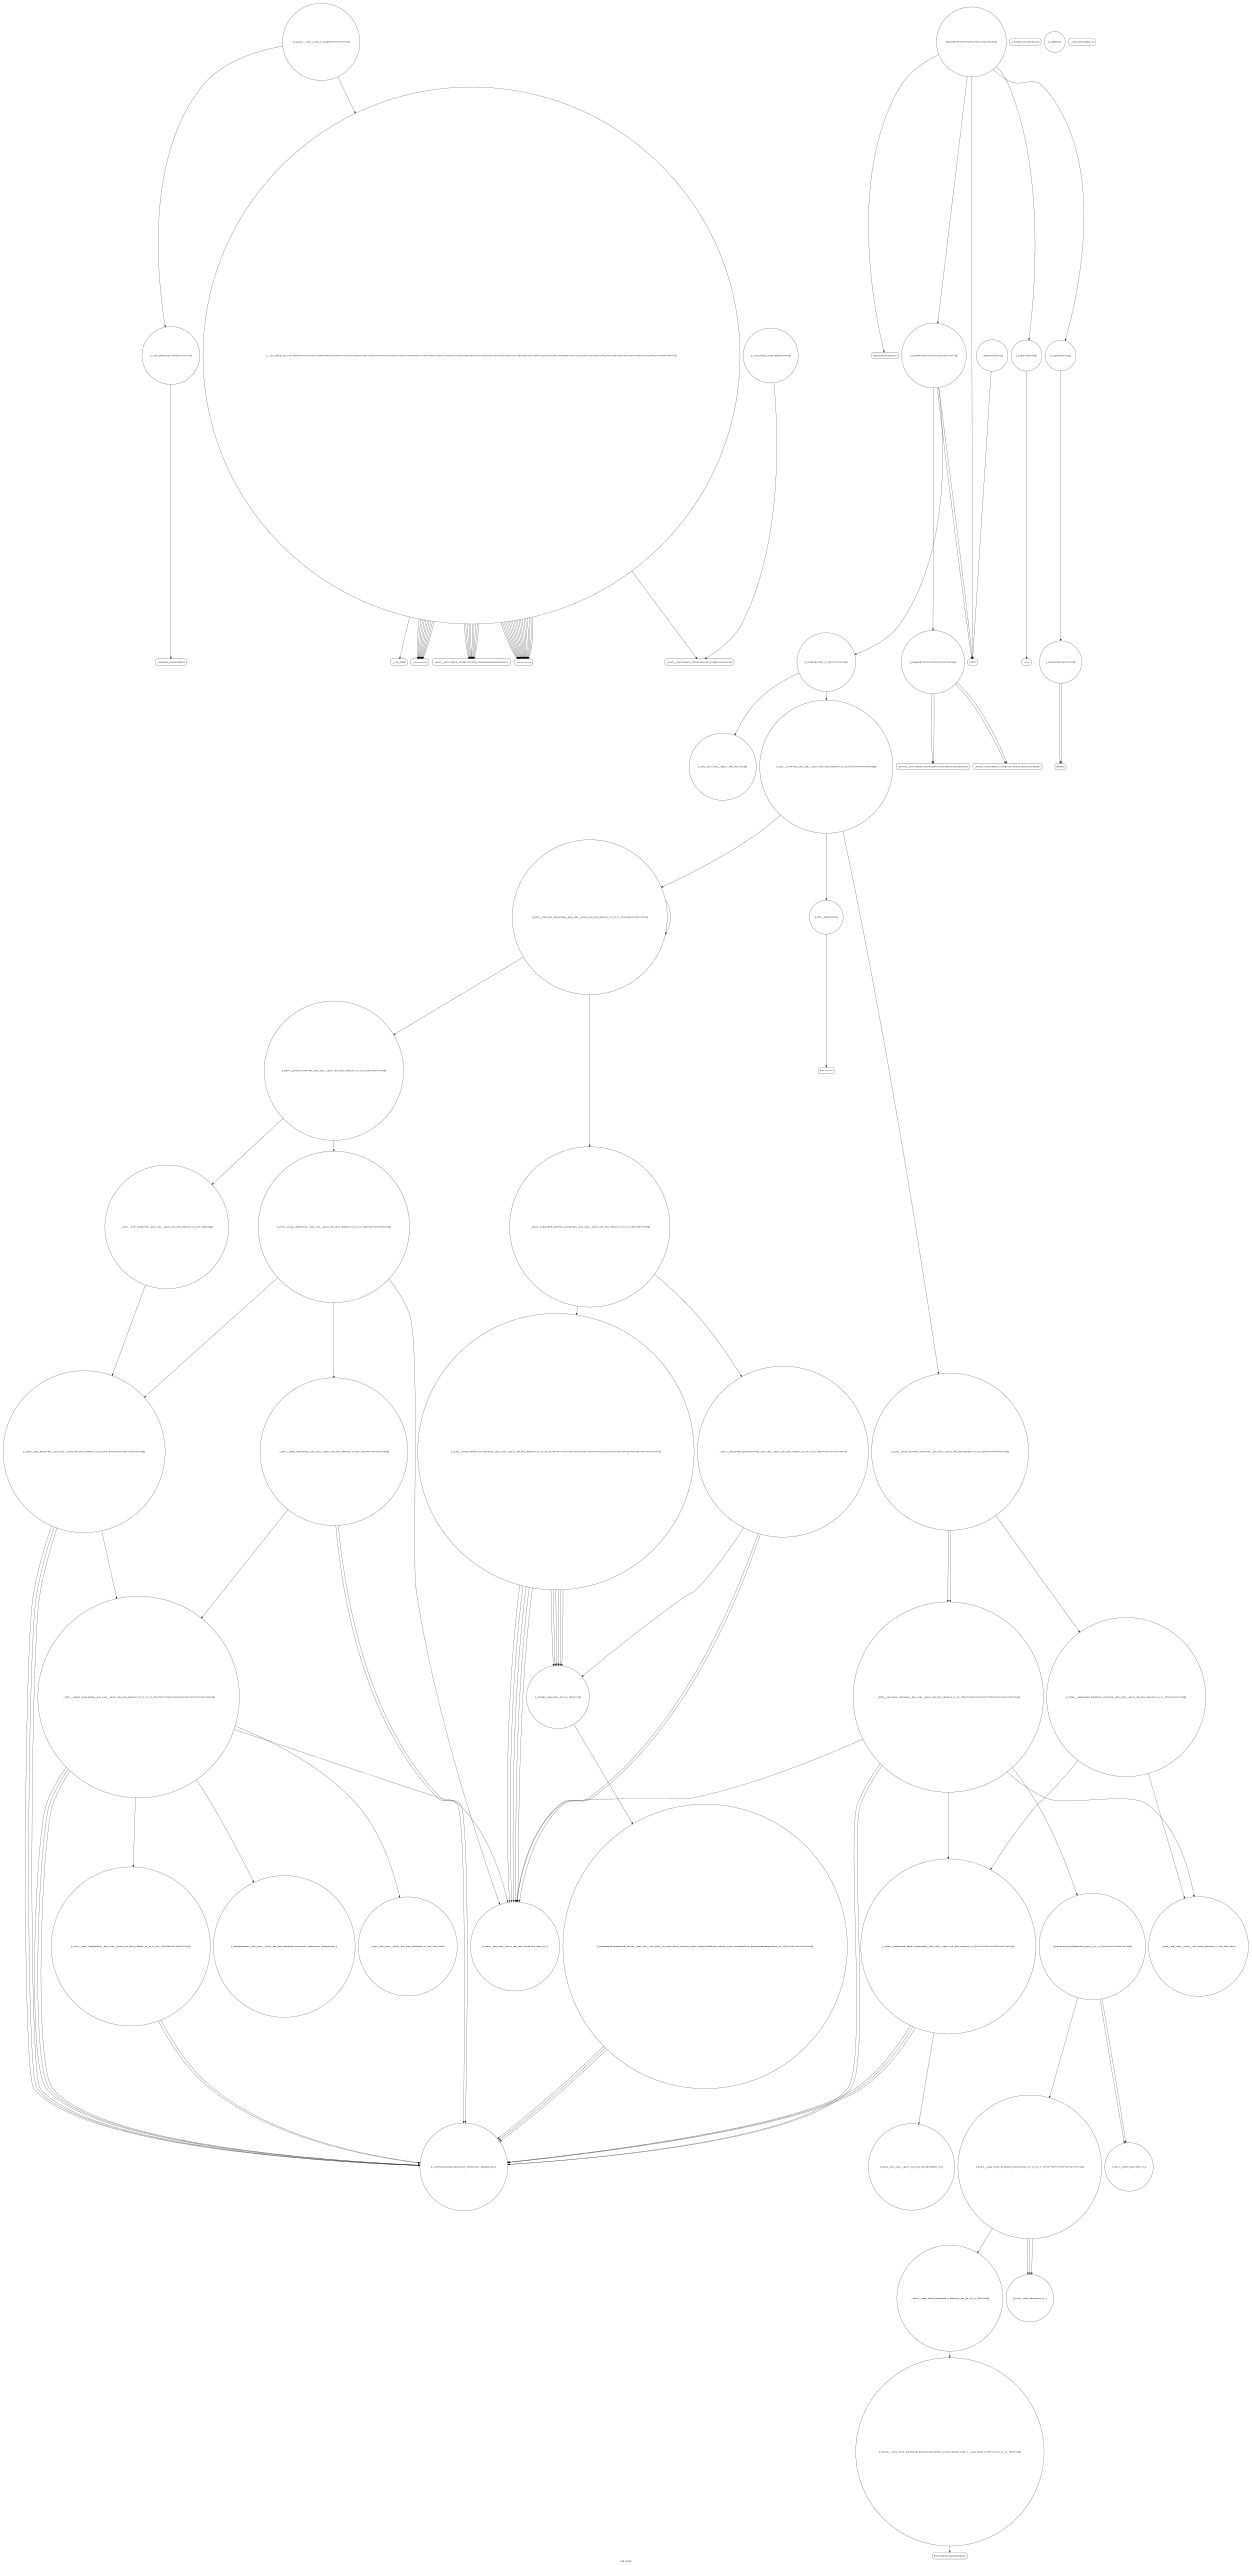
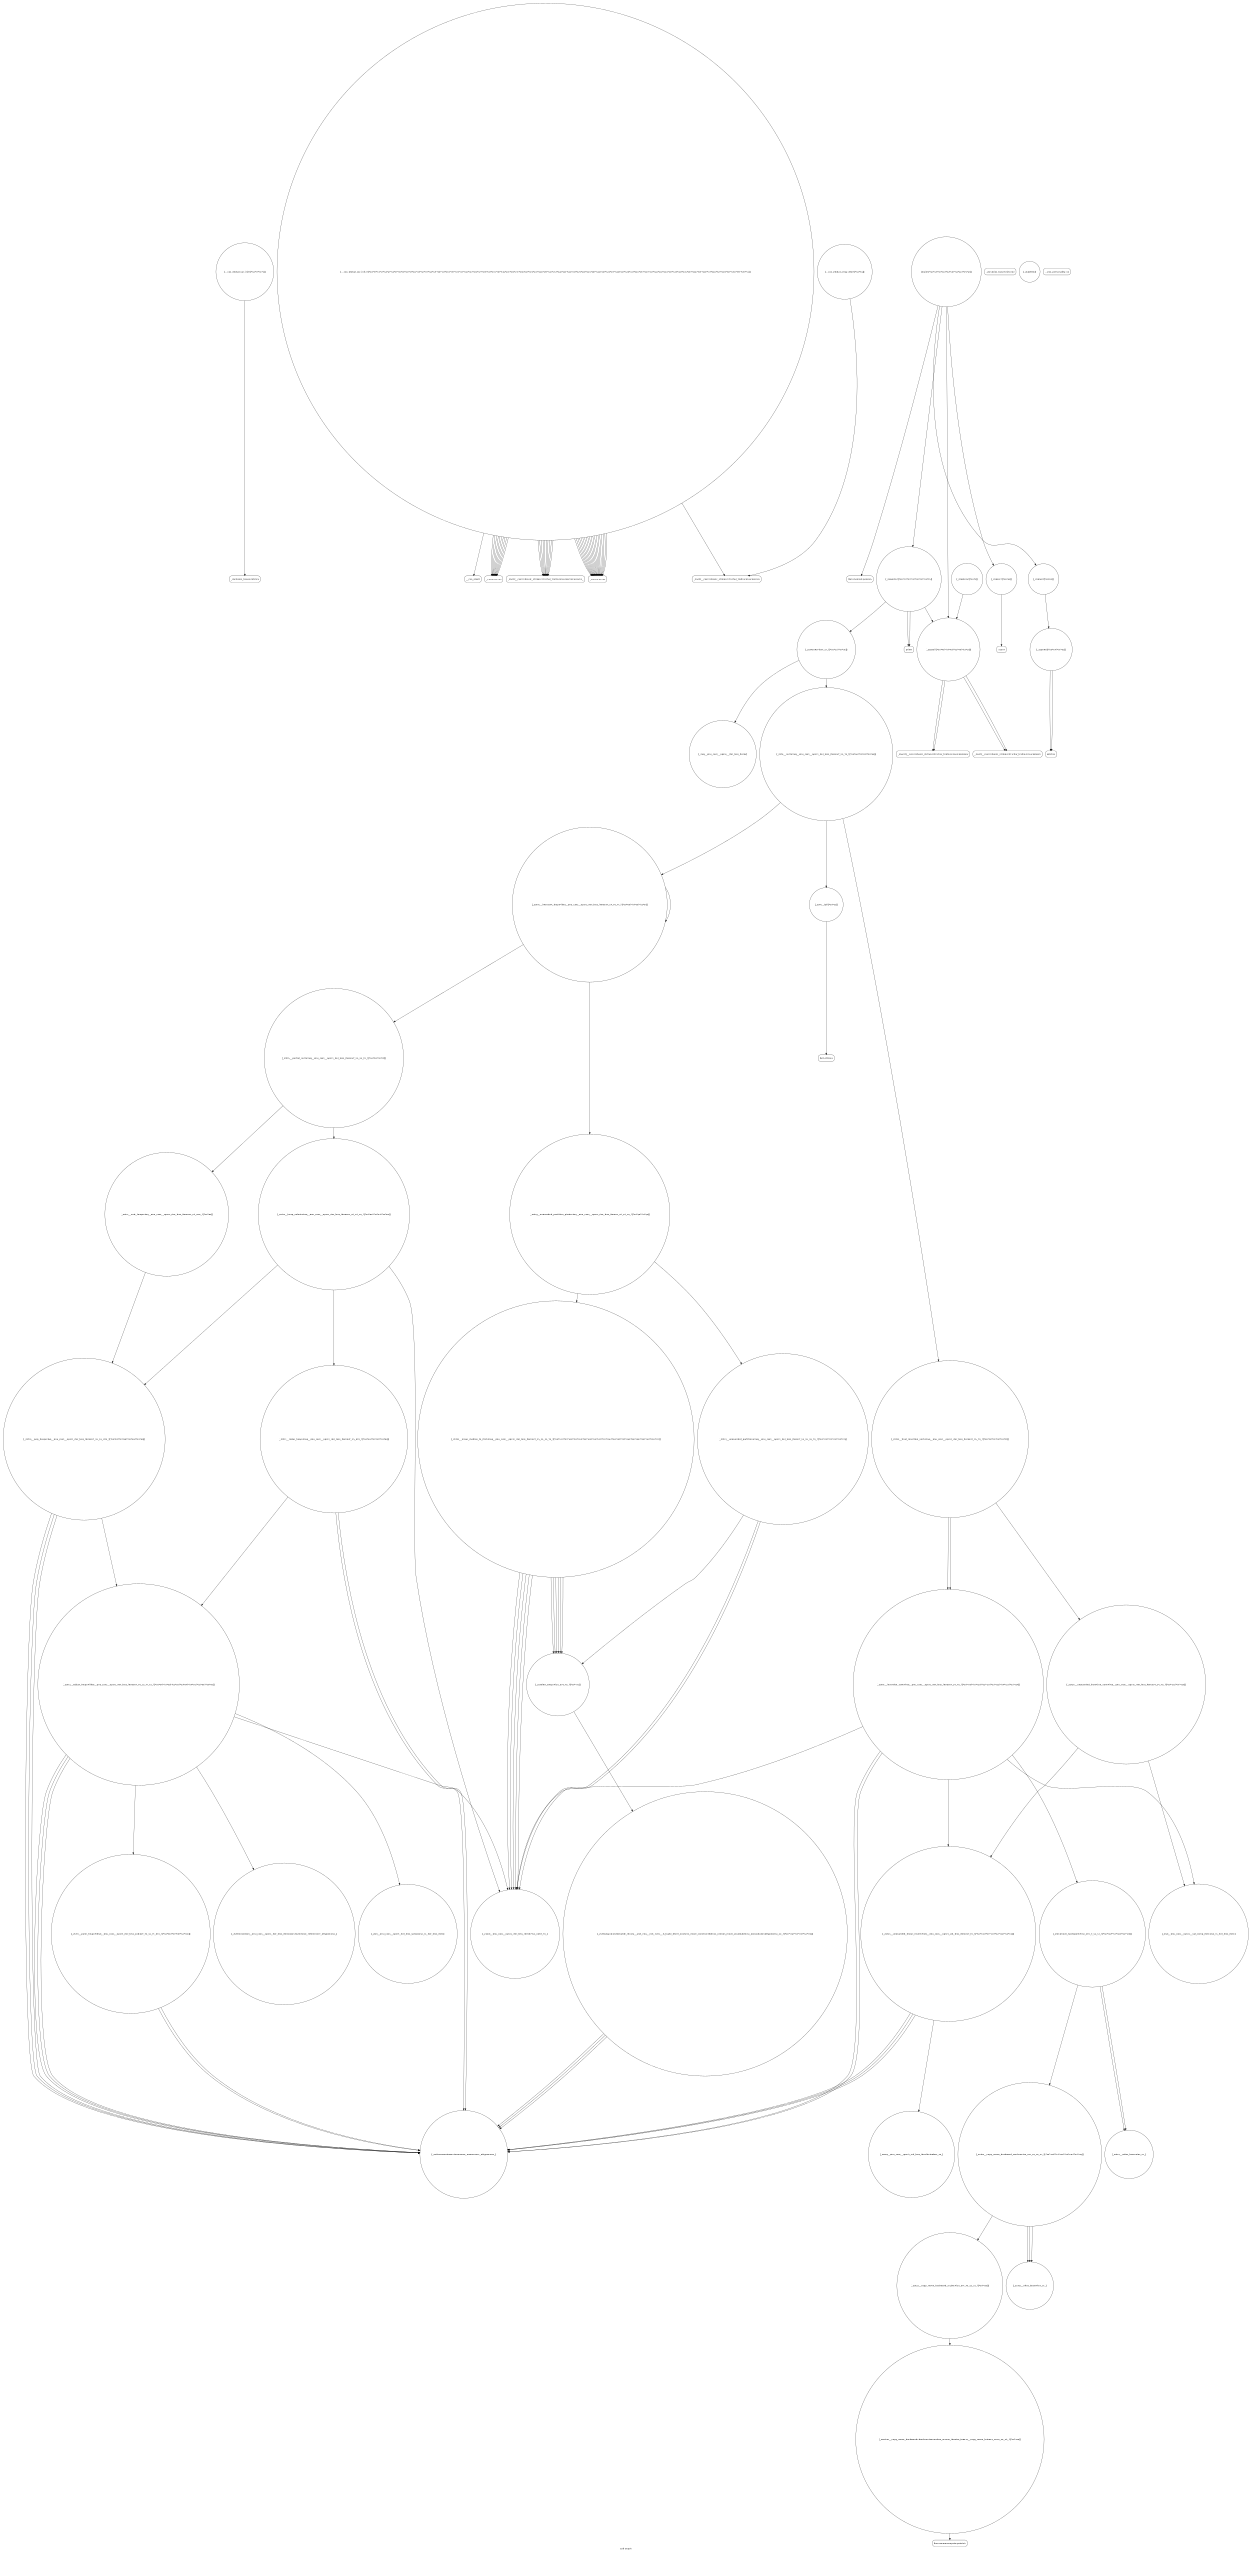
node "{_GLOBAL__sub_I_jcvb_0_0.cpp|{<s0>140|<s1>141}}": removed
edge "{main|{<s0>57|<s1>58|<s2>59|<s3>60|<s4>61}}" -> "printf": now "{main|{<s0>57|<s1>58|<s2>59|<s3>60|<s4>61}}" -> "{_Z3gaoi|{<s0>47|<s1>48|<s2>49|<s3>50}}"
edge "{_Z5getrev|{<s0>3}}" -> "printf": now "{_Z5getrev|{<s0>3}}" -> "{_Z3gaoi|{<s0>47|<s1>48|<s2>49|<s3>50}}"
